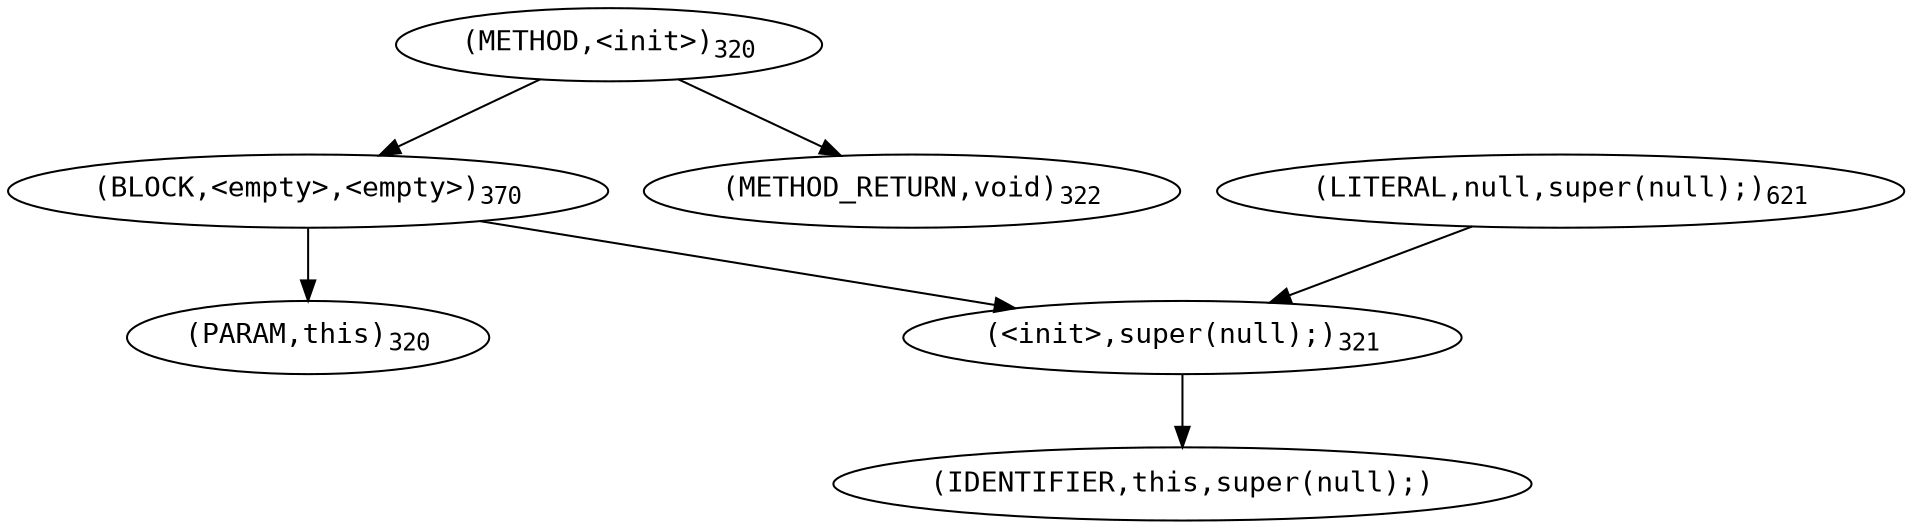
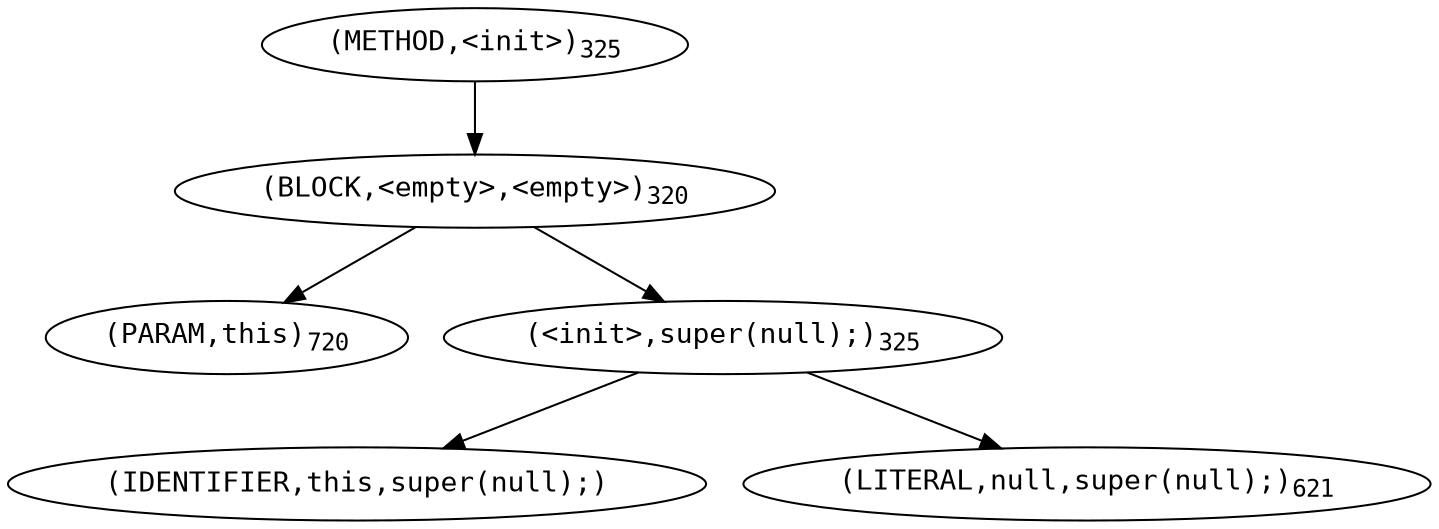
node "(METHOD,<init>)": text "320" -> "325"
node "(BLOCK,<empty>,<empty>)": text "370" -> "320"
node "(METHOD_RETURN,void)": removed
edge "(LITERAL,null,super(null);)" -> "(<init>,super(null);)": reversed
node "(PARAM,this)": text "320" -> "720"
node "(<init>,super(null);)": text "321" -> "325"
